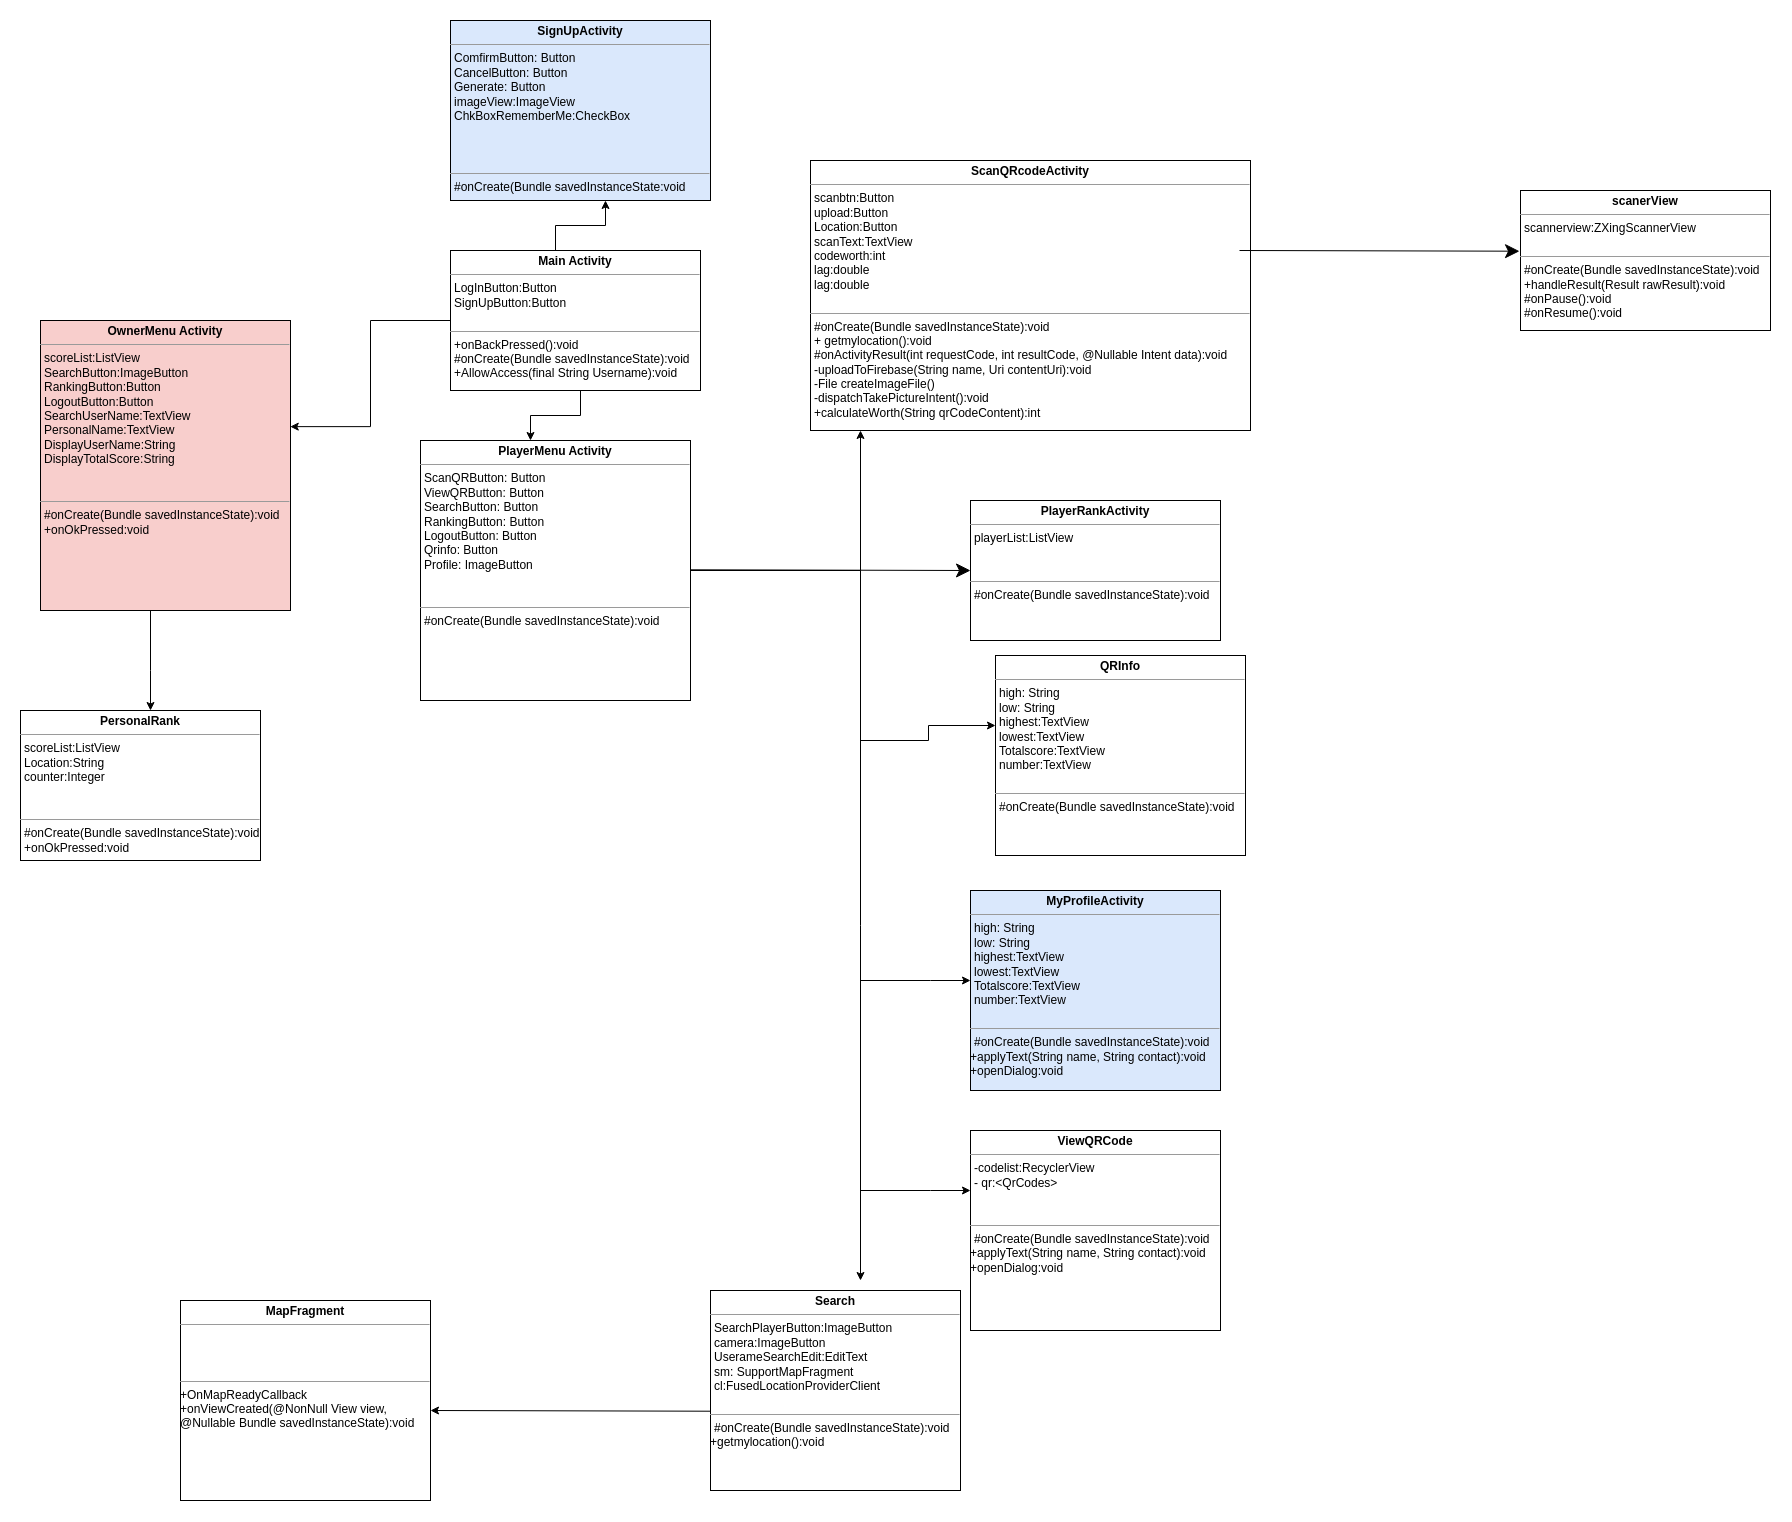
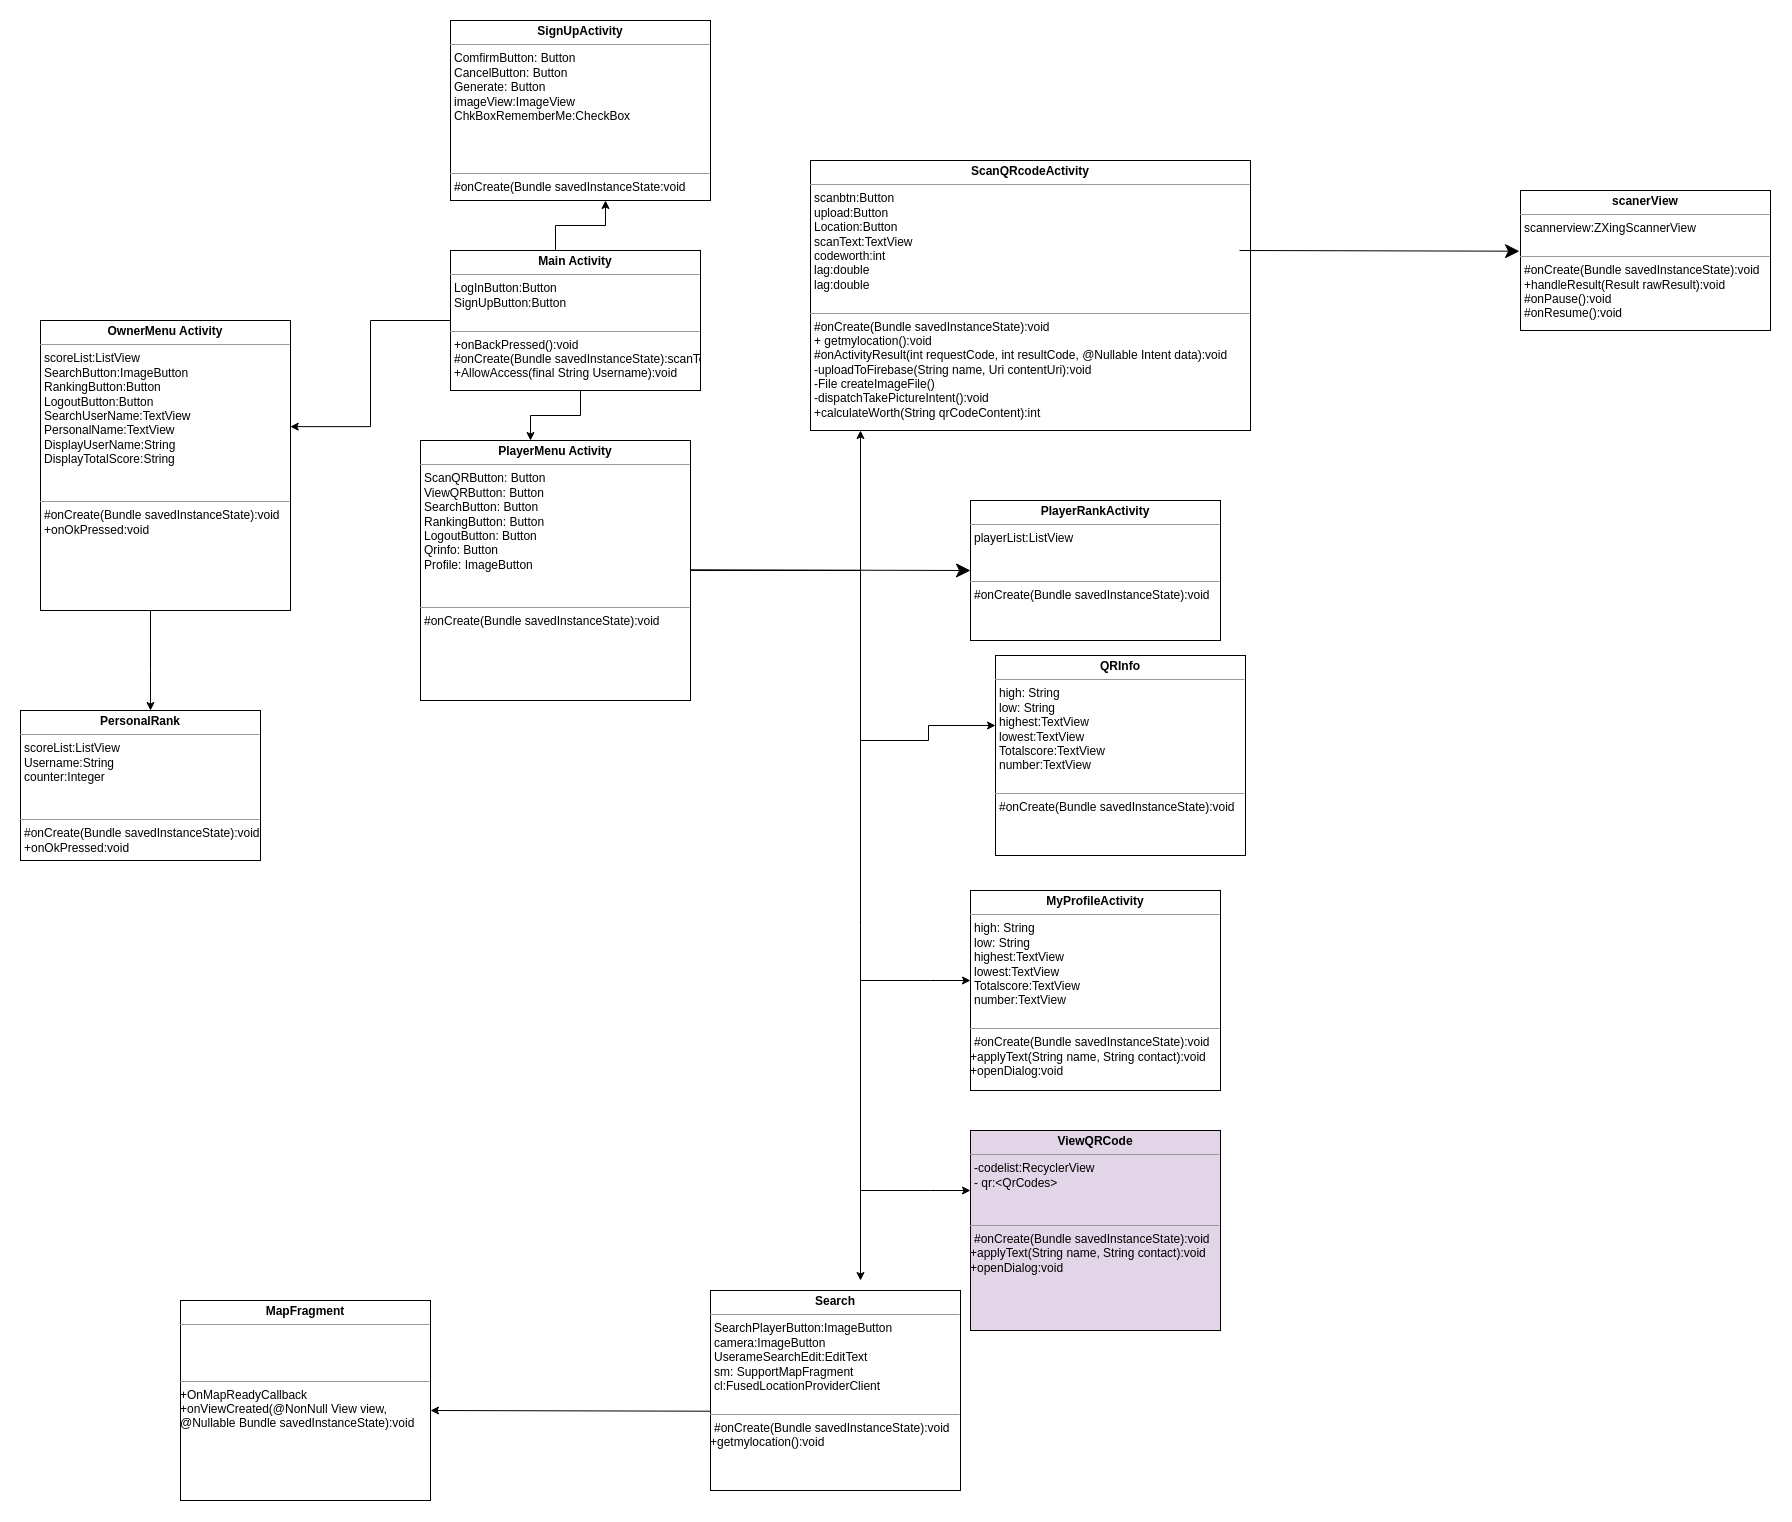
node "SignUpActivity ComfirmButton: Button CancelButton: Button Generate: Button imageView:ImageView ChkBoxRememberMe:CheckBox #onCreate(Bundle savedInstanceState:void": fillcolor #dae8fc -> #ffffff
node "Main Activity LogInButton:Button SignUpButton:Button +onBackPressed():void #onCreate(Bundle savedInstanceState):void +AllowAccess(final String Username):void": label "Main Activity LogInButton:Button SignUpButton:Button +onBackPressed():void #onCreate(Bundle savedInstanceState):void +AllowAccess(final String Username):void" -> "Main Activity LogInButton:Button SignUpButton:Button +onBackPressed():void #onCreate(Bundle savedInstanceState):scanText +AllowAccess(final String Username):void"
node "OwnerMenu Activity scoreList:ListView SearchButton:ImageButton RankingButton:Button LogoutButton:Button SearchUserName:TextView PersonalName:TextView DisplayUserName:String DisplayTotalScore:String #onCreate(Bundle savedInstanceState):void +onOkPressed:void": fillcolor #f8cecc -> #ffffff
node "PersonalRank scoreList:ListView Location:String counter:Integer #onCreate(Bundle savedInstanceState):void +onOkPressed:void": label "PersonalRank scoreList:ListView Location:String counter:Integer #onCreate(Bundle savedInstanceState):void +onOkPressed:void" -> "PersonalRank scoreList:ListView Username:String counter:Integer #onCreate(Bundle savedInstanceState):void +onOkPressed:void"
node "MyProfileActivity high: String low: String highest:TextView lowest:TextView Totalscore:TextView number:TextView #onCreate(Bundle savedInstanceState):void +applyText(String name, String contact):void +openDialog:void": fillcolor #dae8fc -> #ffffff
node "ViewQRCode -codelist:RecyclerView - qr:<QrCodes> #onCreate(Bundle savedInstanceState):void +applyText(String name, String contact):void +openDialog:void": fillcolor #ffffff -> #e1d5e7
